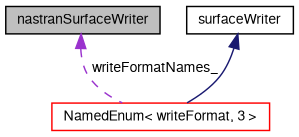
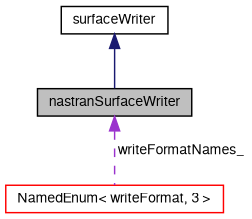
edge "NamedEnum< writeFormat, 3 >" -> "surfaceWriter": now "nastranSurfaceWriter" -> "surfaceWriter"
